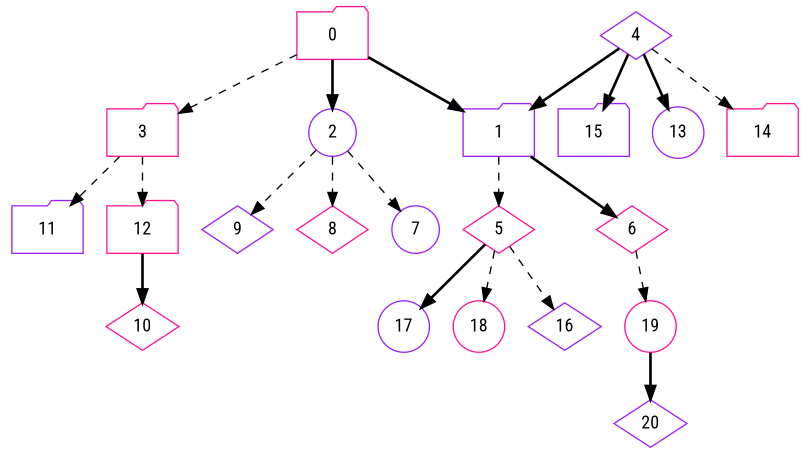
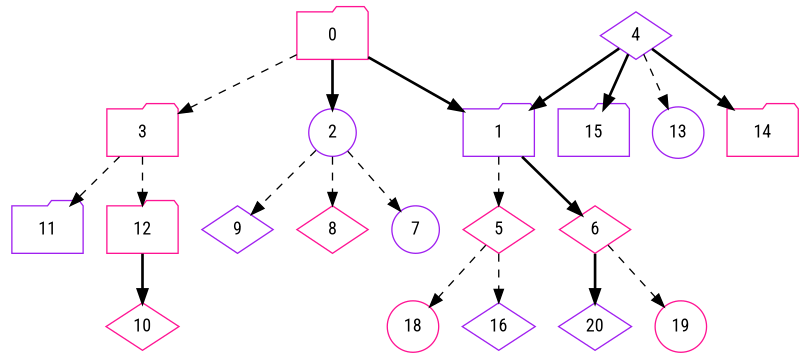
edge "4" -> "13": style bold -> dashed
edge "4" -> "14": style dashed -> bold
node "17": removed
edge "19" -> "20": now "6" -> "20"
